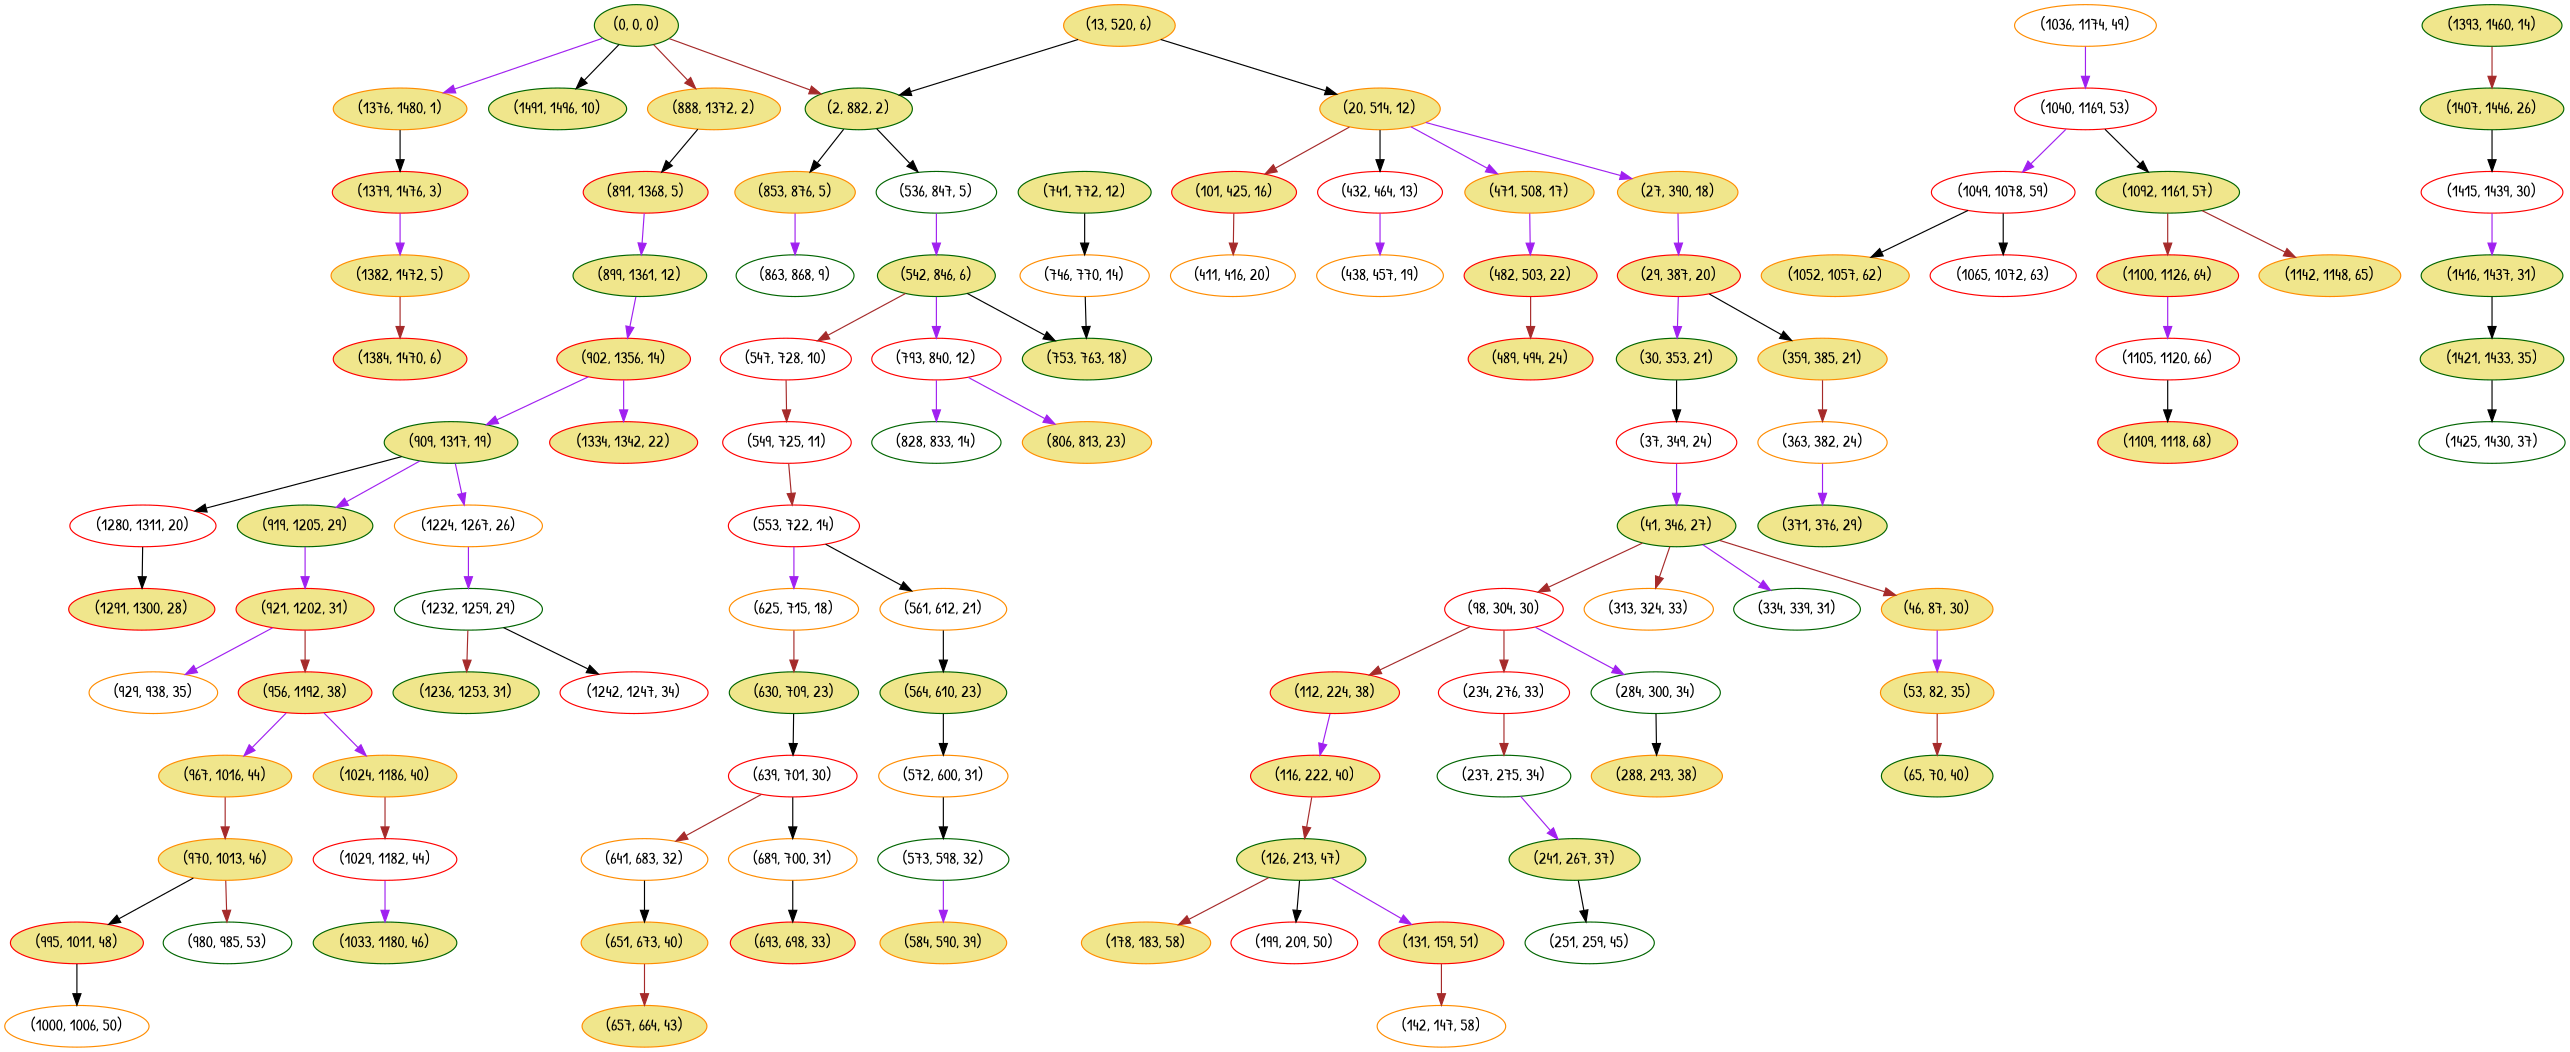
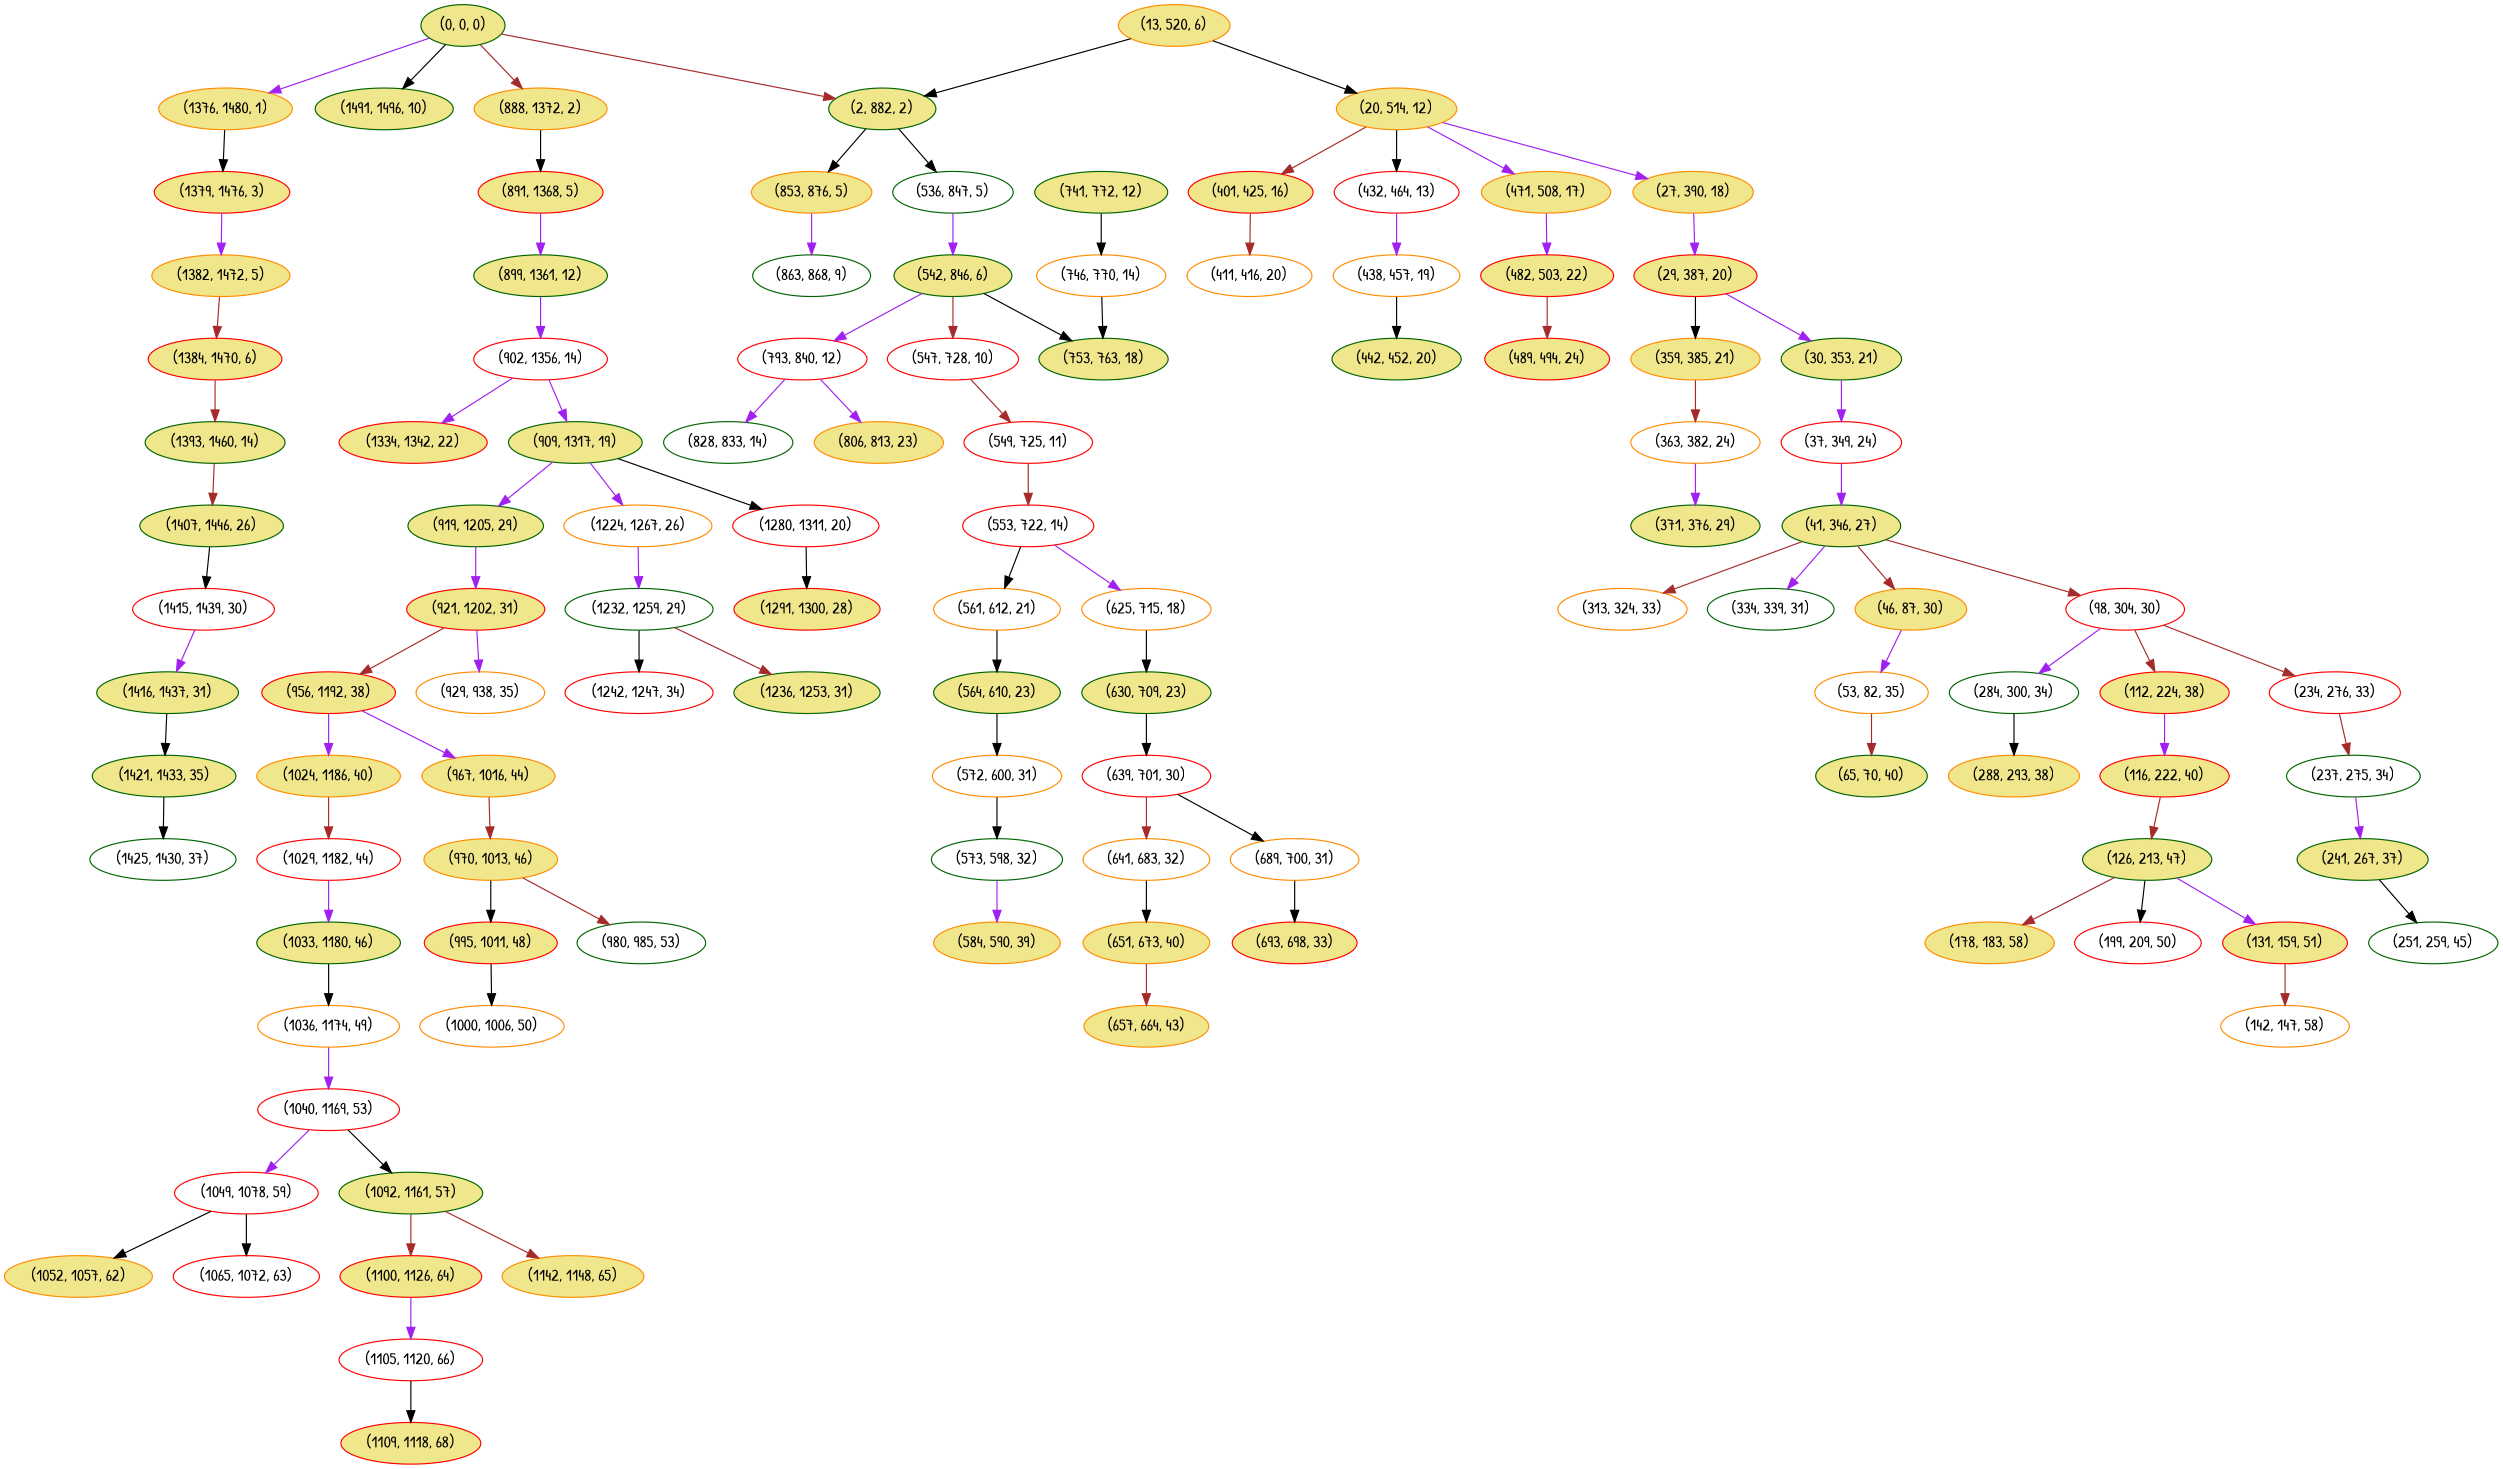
node "(101, 425, 16)": label "(101, 425, 16)" -> "(401, 425, 16)"
node "(902, 1356, 14)": fillcolor khaki -> white
node "(442, 452, 20)": added
edge "(1384, 1470, 6)" -> "(1393, 1460, 14)": added
edge "(30, 353, 21)" -> "(37, 349, 24)": color black -> purple
edge "(625, 715, 18)" -> "(630, 709, 23)": color brown -> black
node "(53, 82, 35)": fillcolor khaki -> white
edge "(1033, 1180, 46)" -> "(1036, 1174, 49)": added
